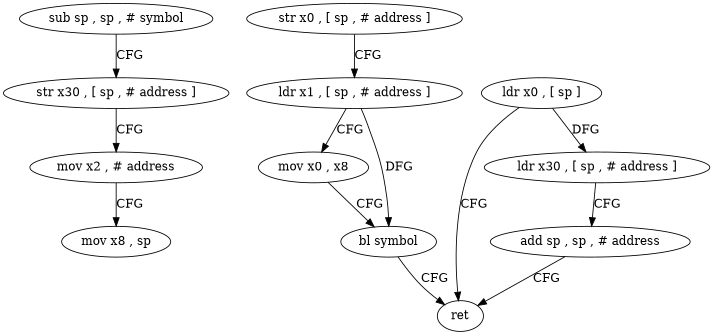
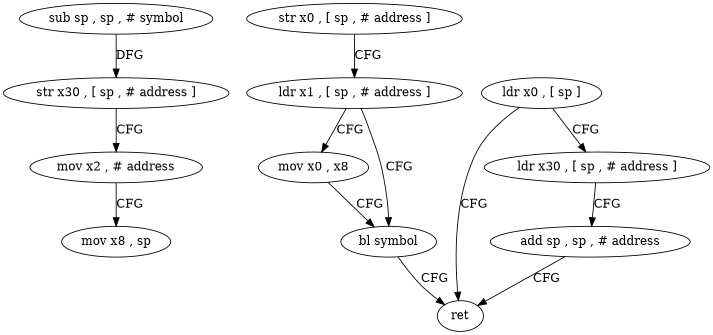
edge "sub sp , sp , # symbol" -> "str x30 , [ sp , # address ]": label "CFG" -> "DFG"
edge "ldr x0 , [ sp ]" -> "ldr x30 , [ sp , # address ]": label "DFG" -> "CFG"
edge "ldr x1 , [ sp , # address ]" -> "bl symbol": label "DFG" -> "CFG"
